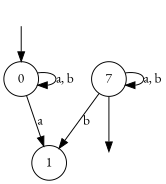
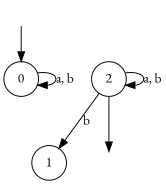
node "7": label "7" -> "2"
edge "0" -> "1": removed, label "a"
